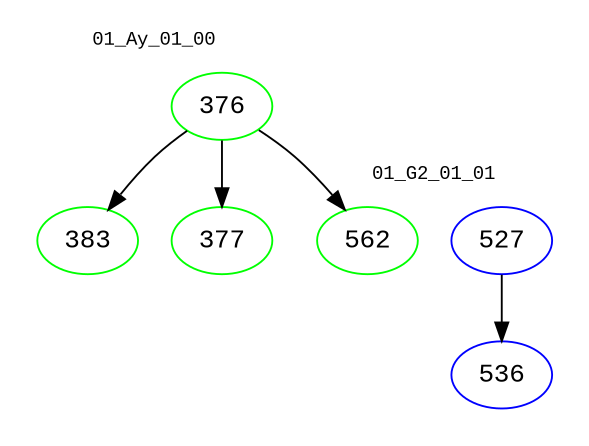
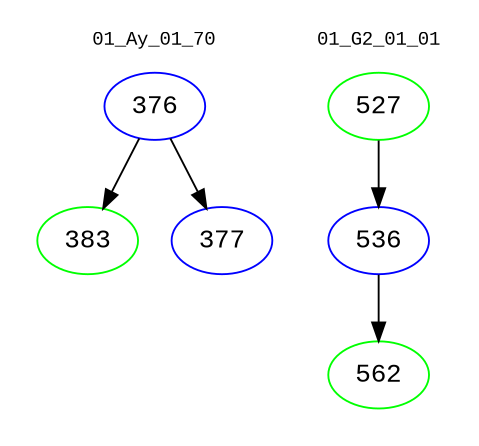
cluster "01_Ay_01_00": label "01_Ay_01_00" -> "01_Ay_01_70"
node "376": color green -> blue
edge "376" -> "562": now "536" -> "562"
node "377": color green -> blue
node "527": color blue -> green
